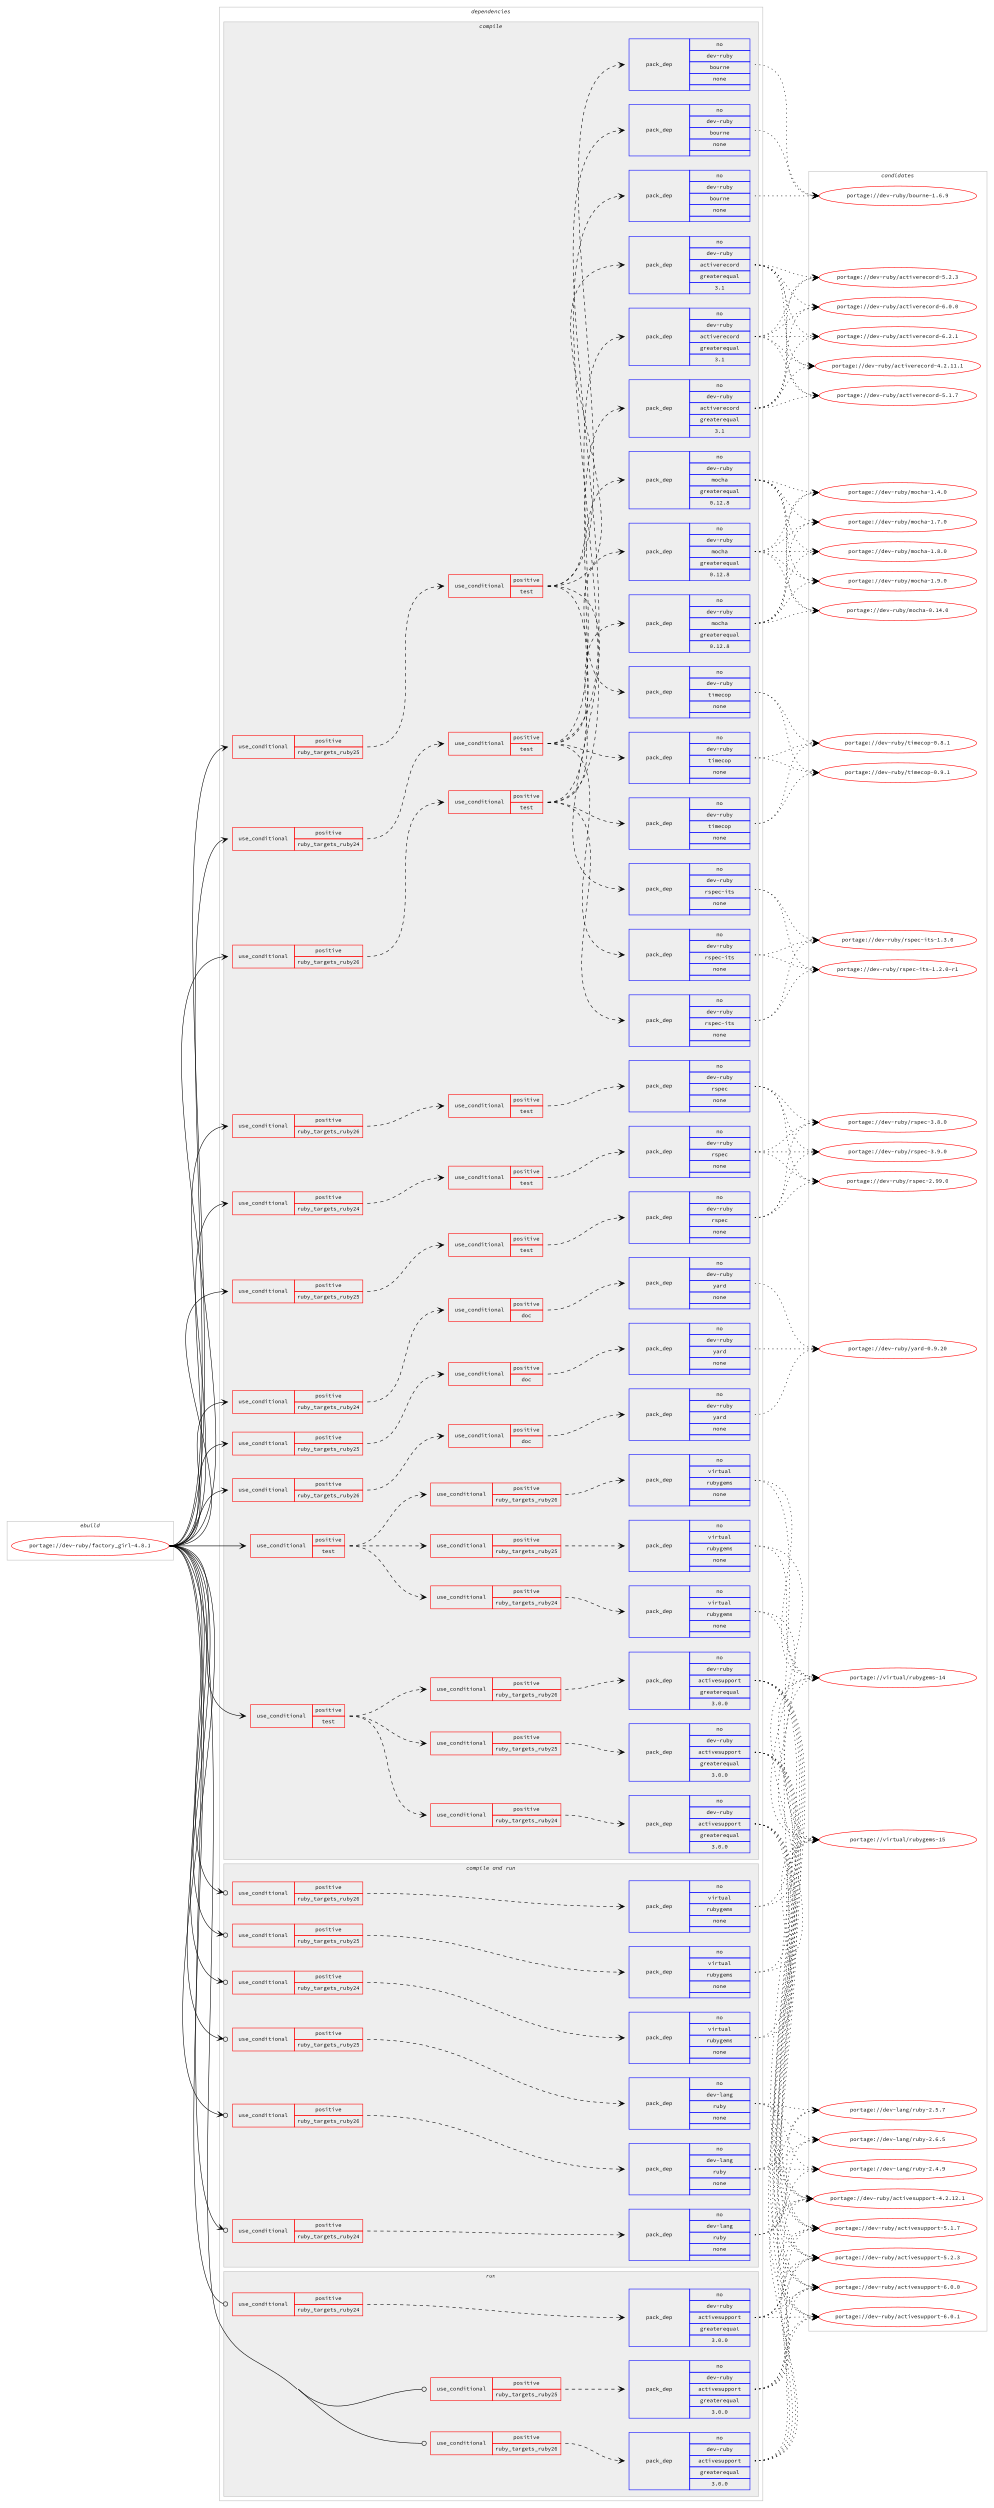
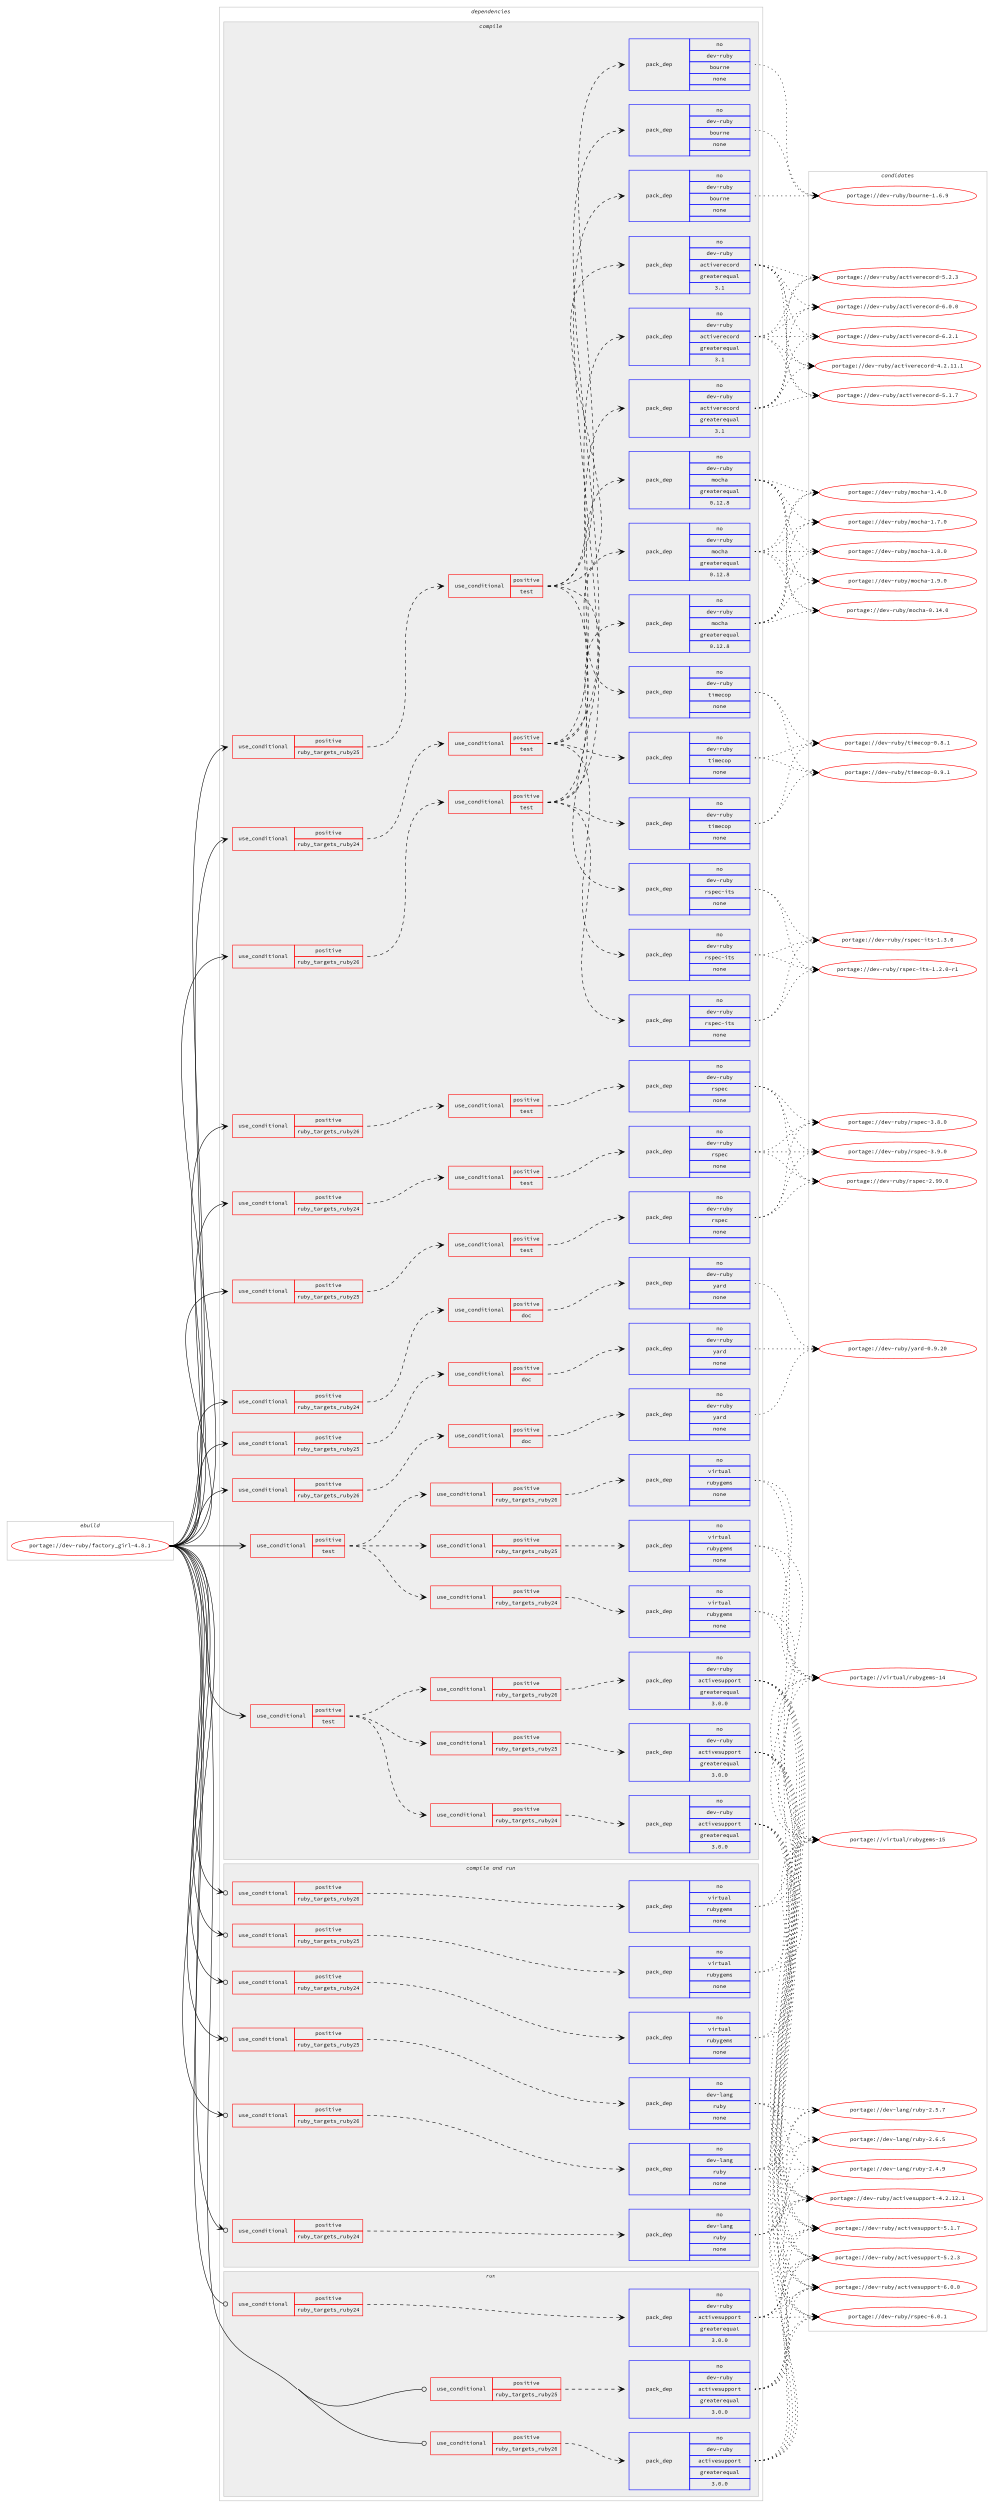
node "portage://dev-ruby/activesupport-6.0.1": label "portage://dev-ruby/activesupport-6.0.1" -> "portage://dev-ruby/rspec-6.0.1"
